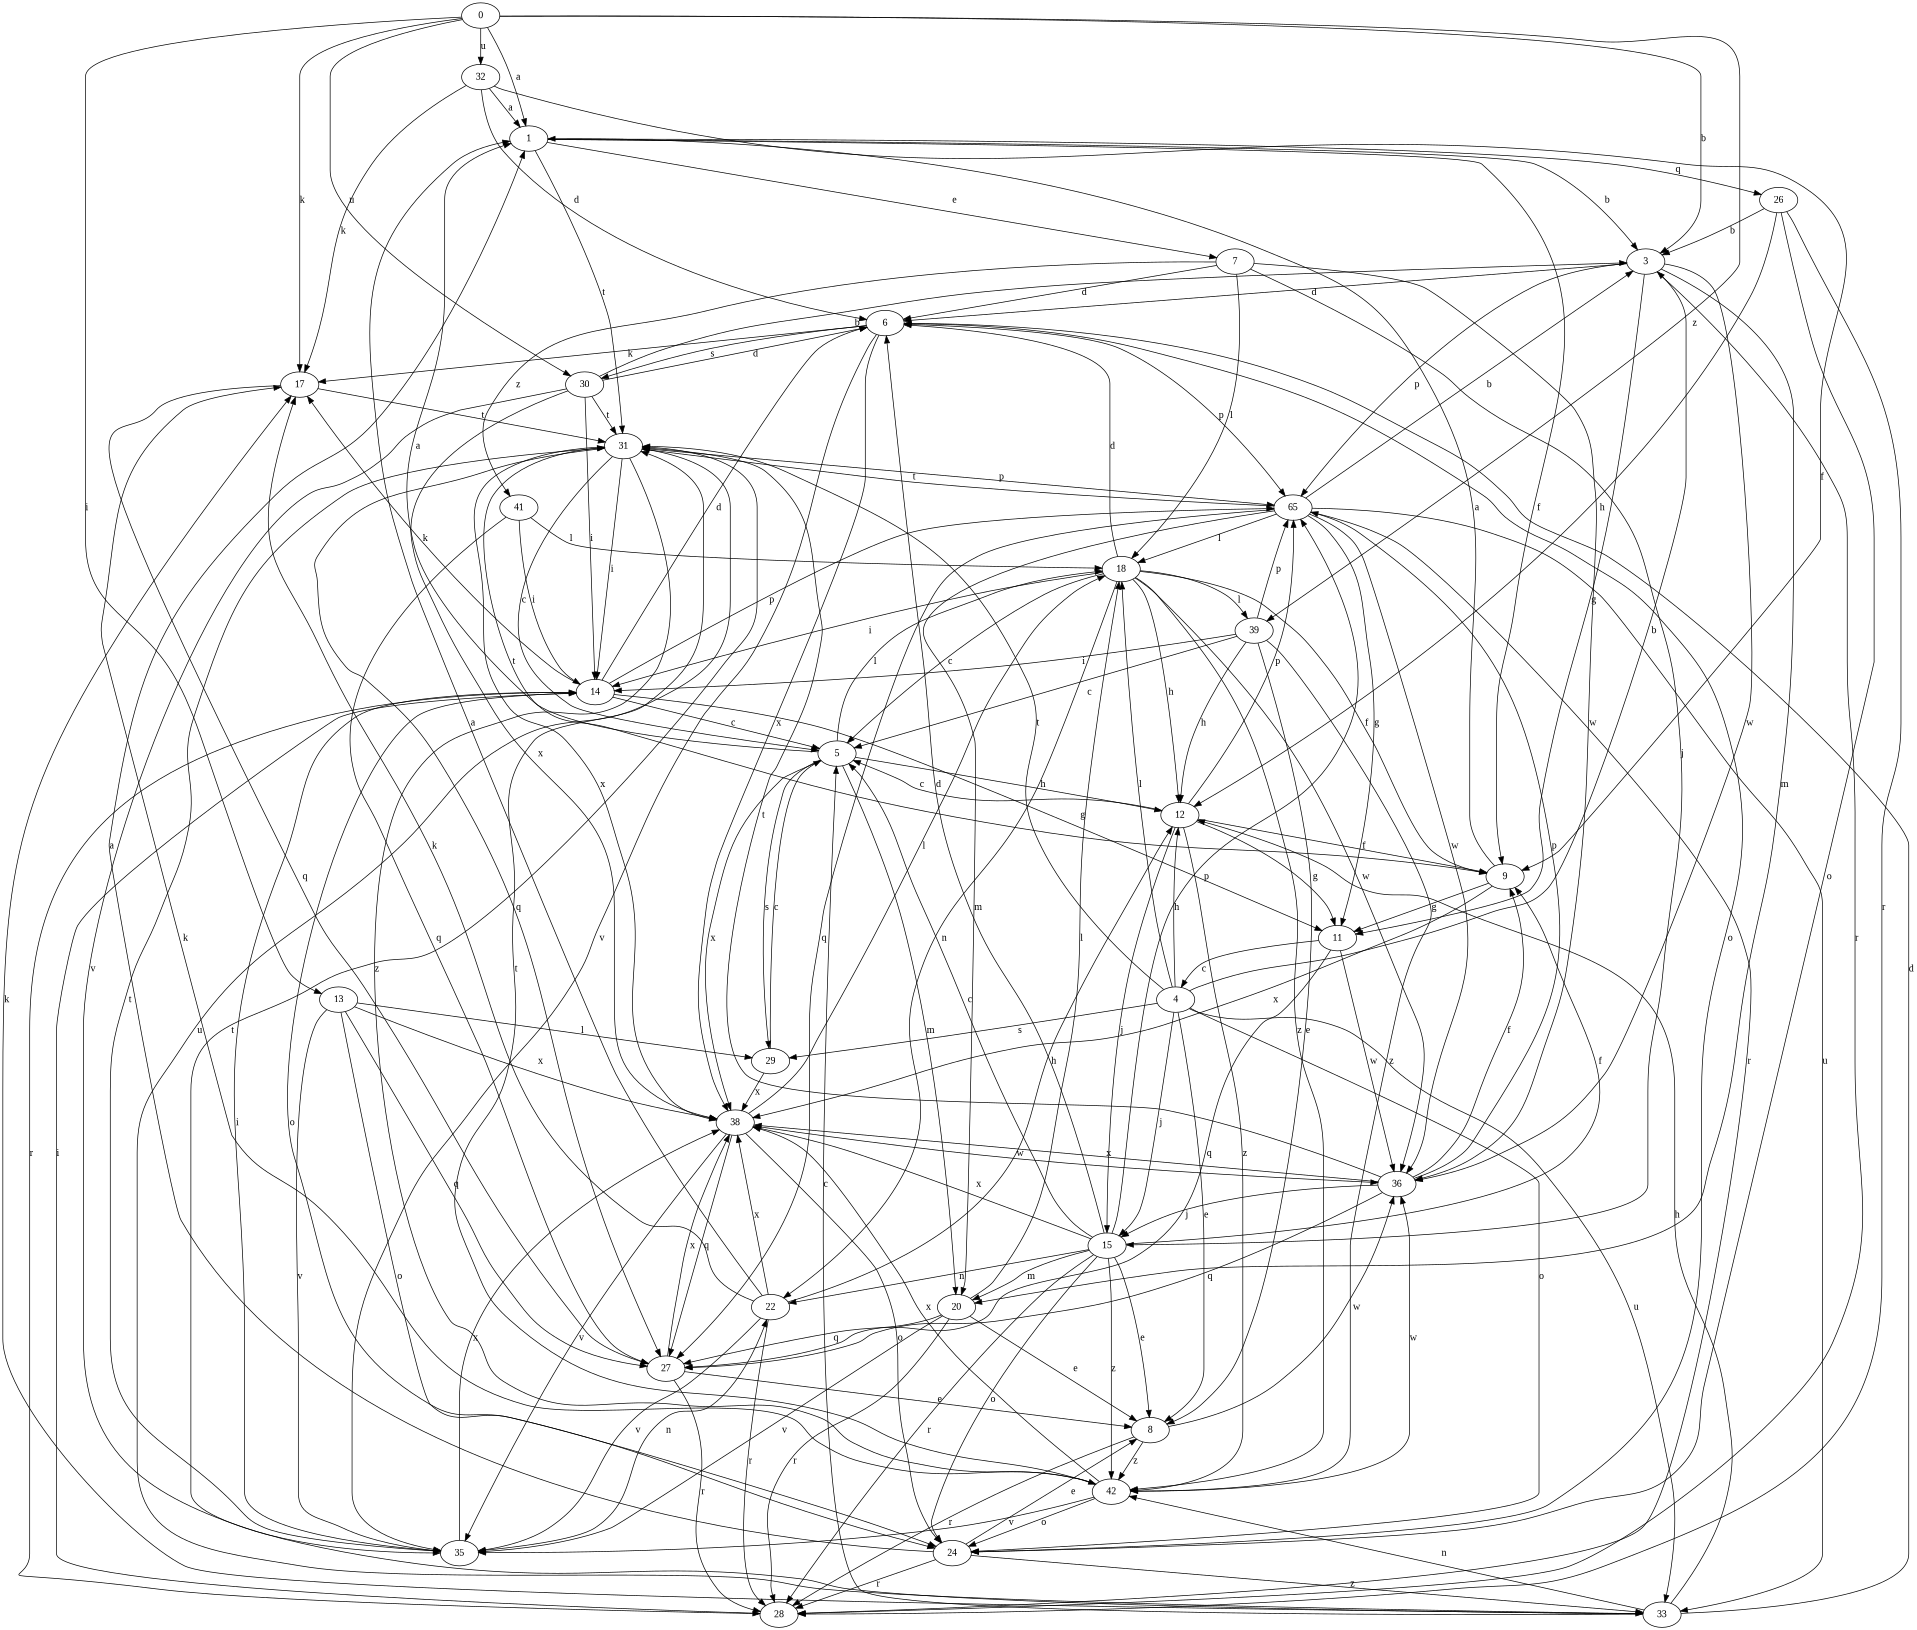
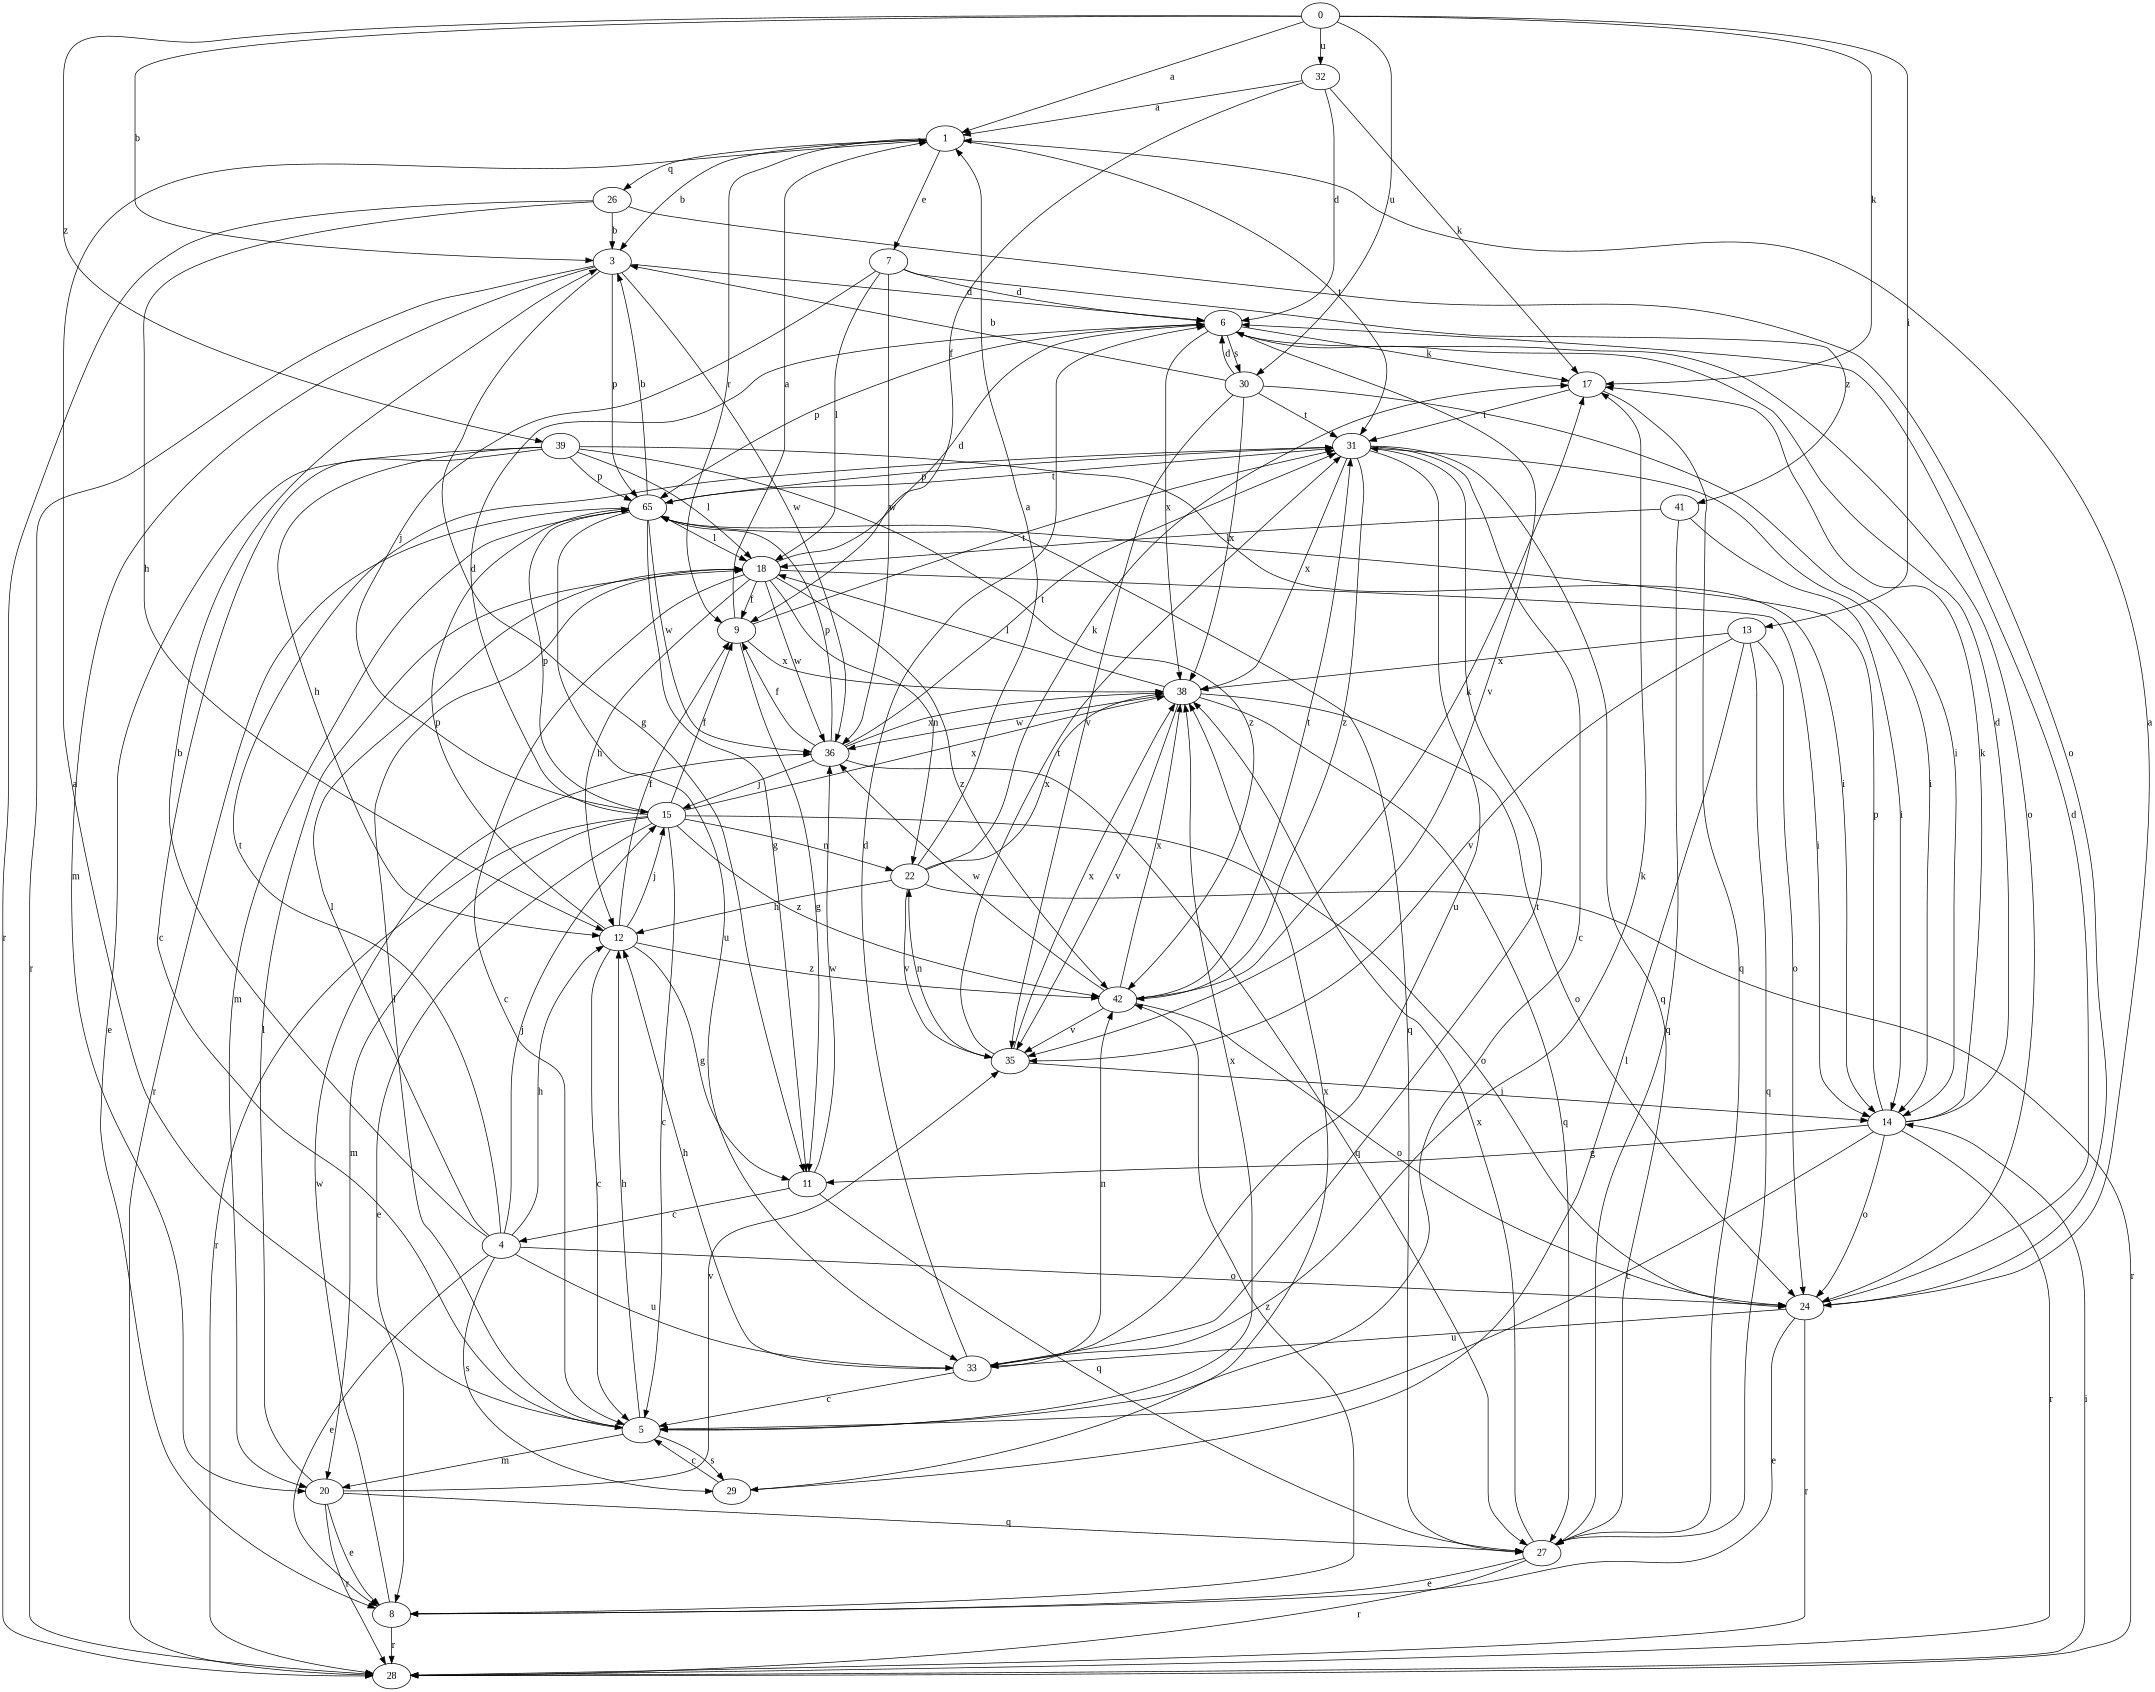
edge "1" -> "9": label "f" -> "r"
edge "18" -> "39": reversed
edge "24" -> "6": added, label "d"
edge "24" -> "33": label "z" -> "u"
